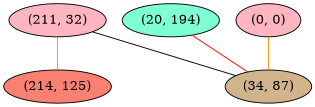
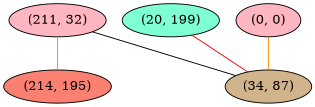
node "(20, 194)": label "(20, 194)" -> "(20, 199)"
node "(214, 125)": label "(214, 125)" -> "(214, 195)"
